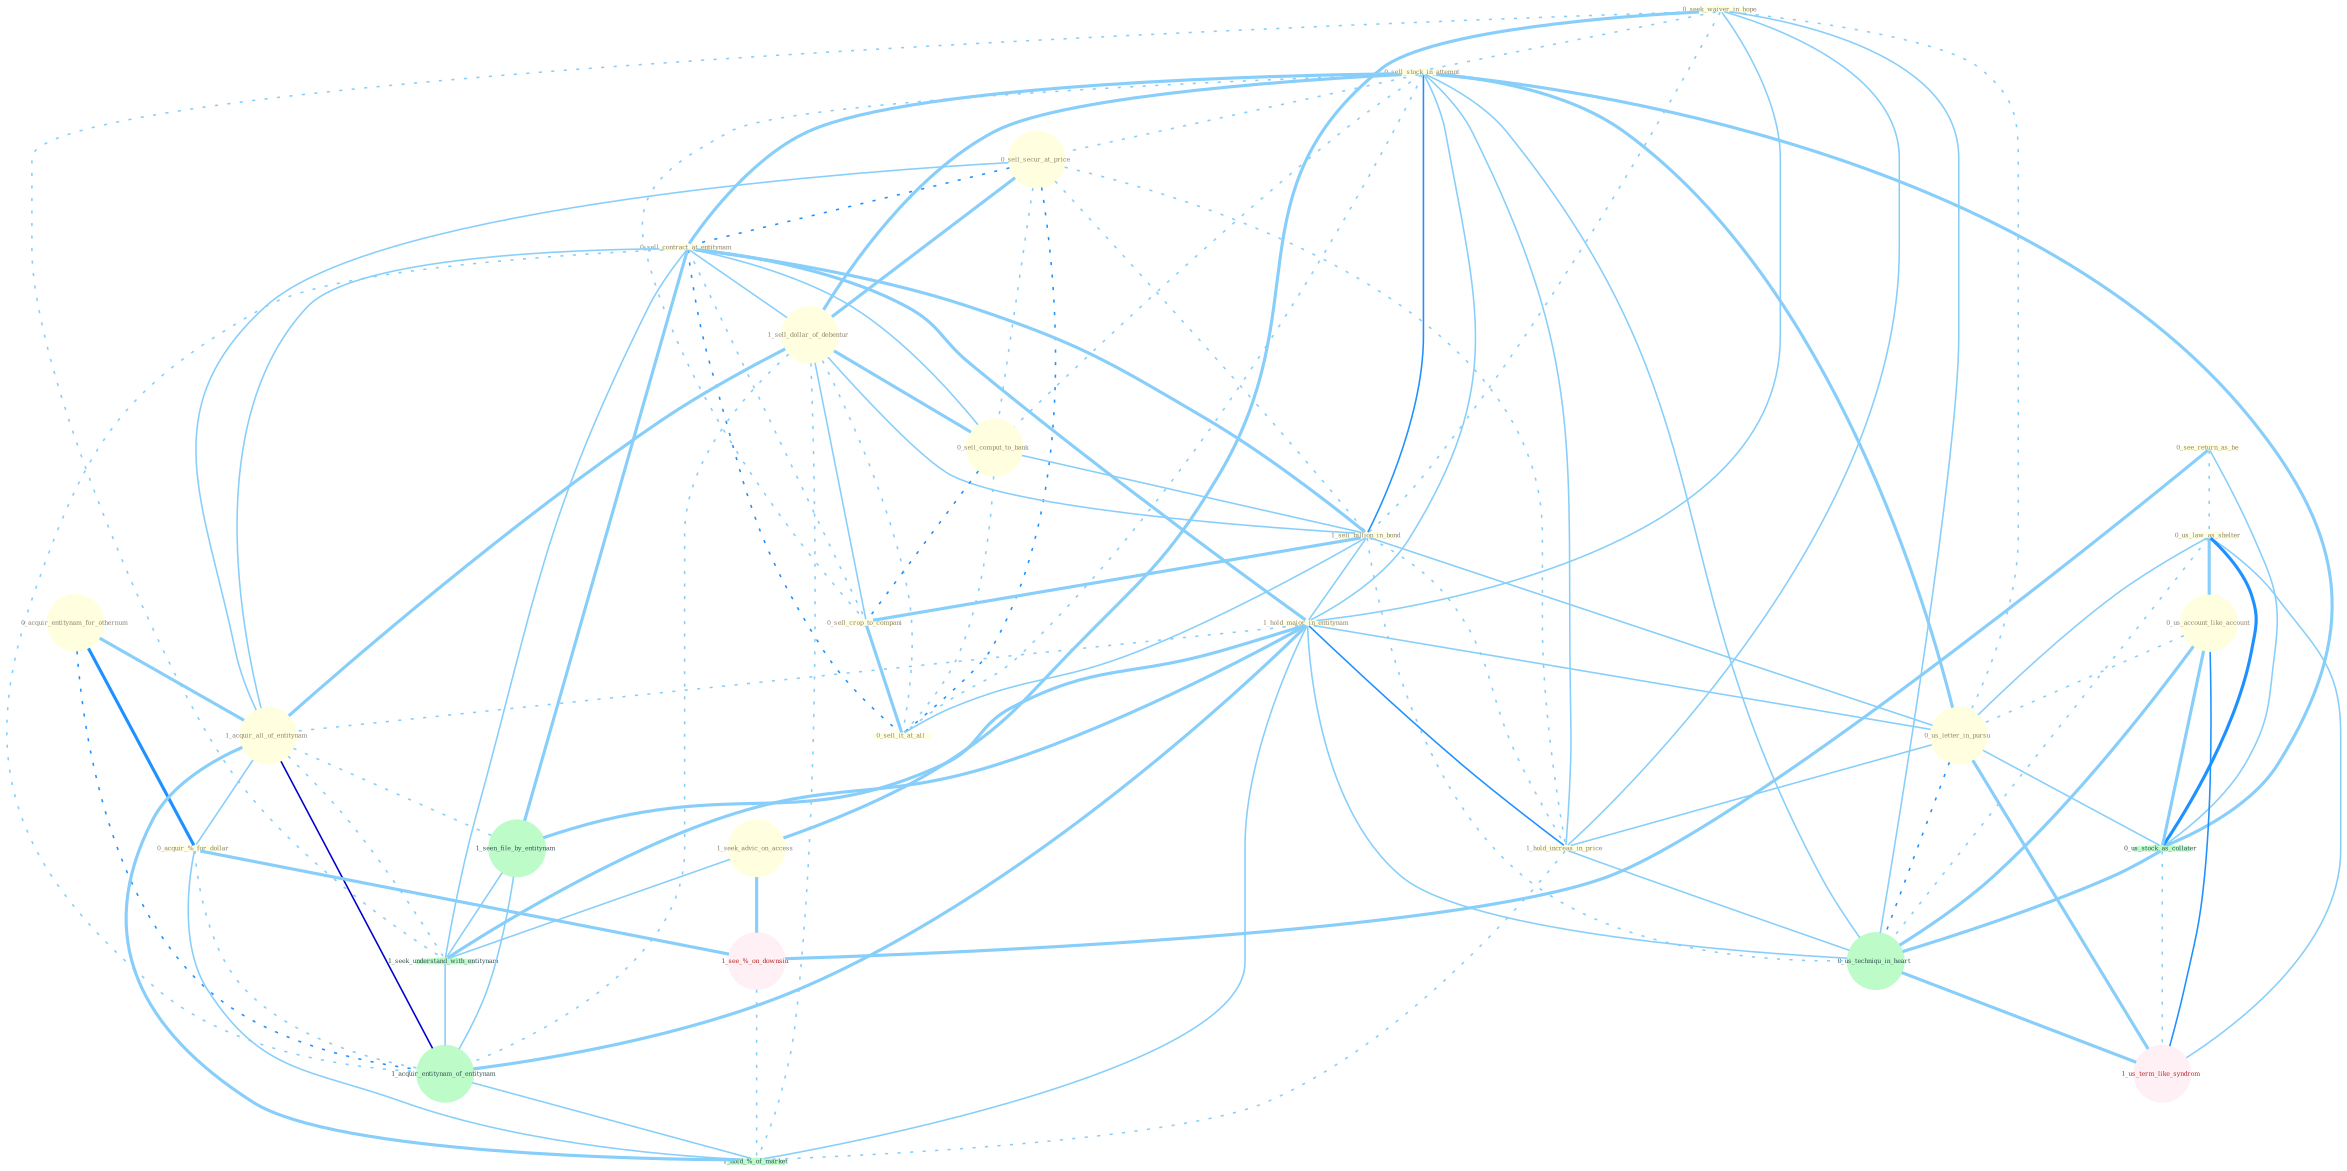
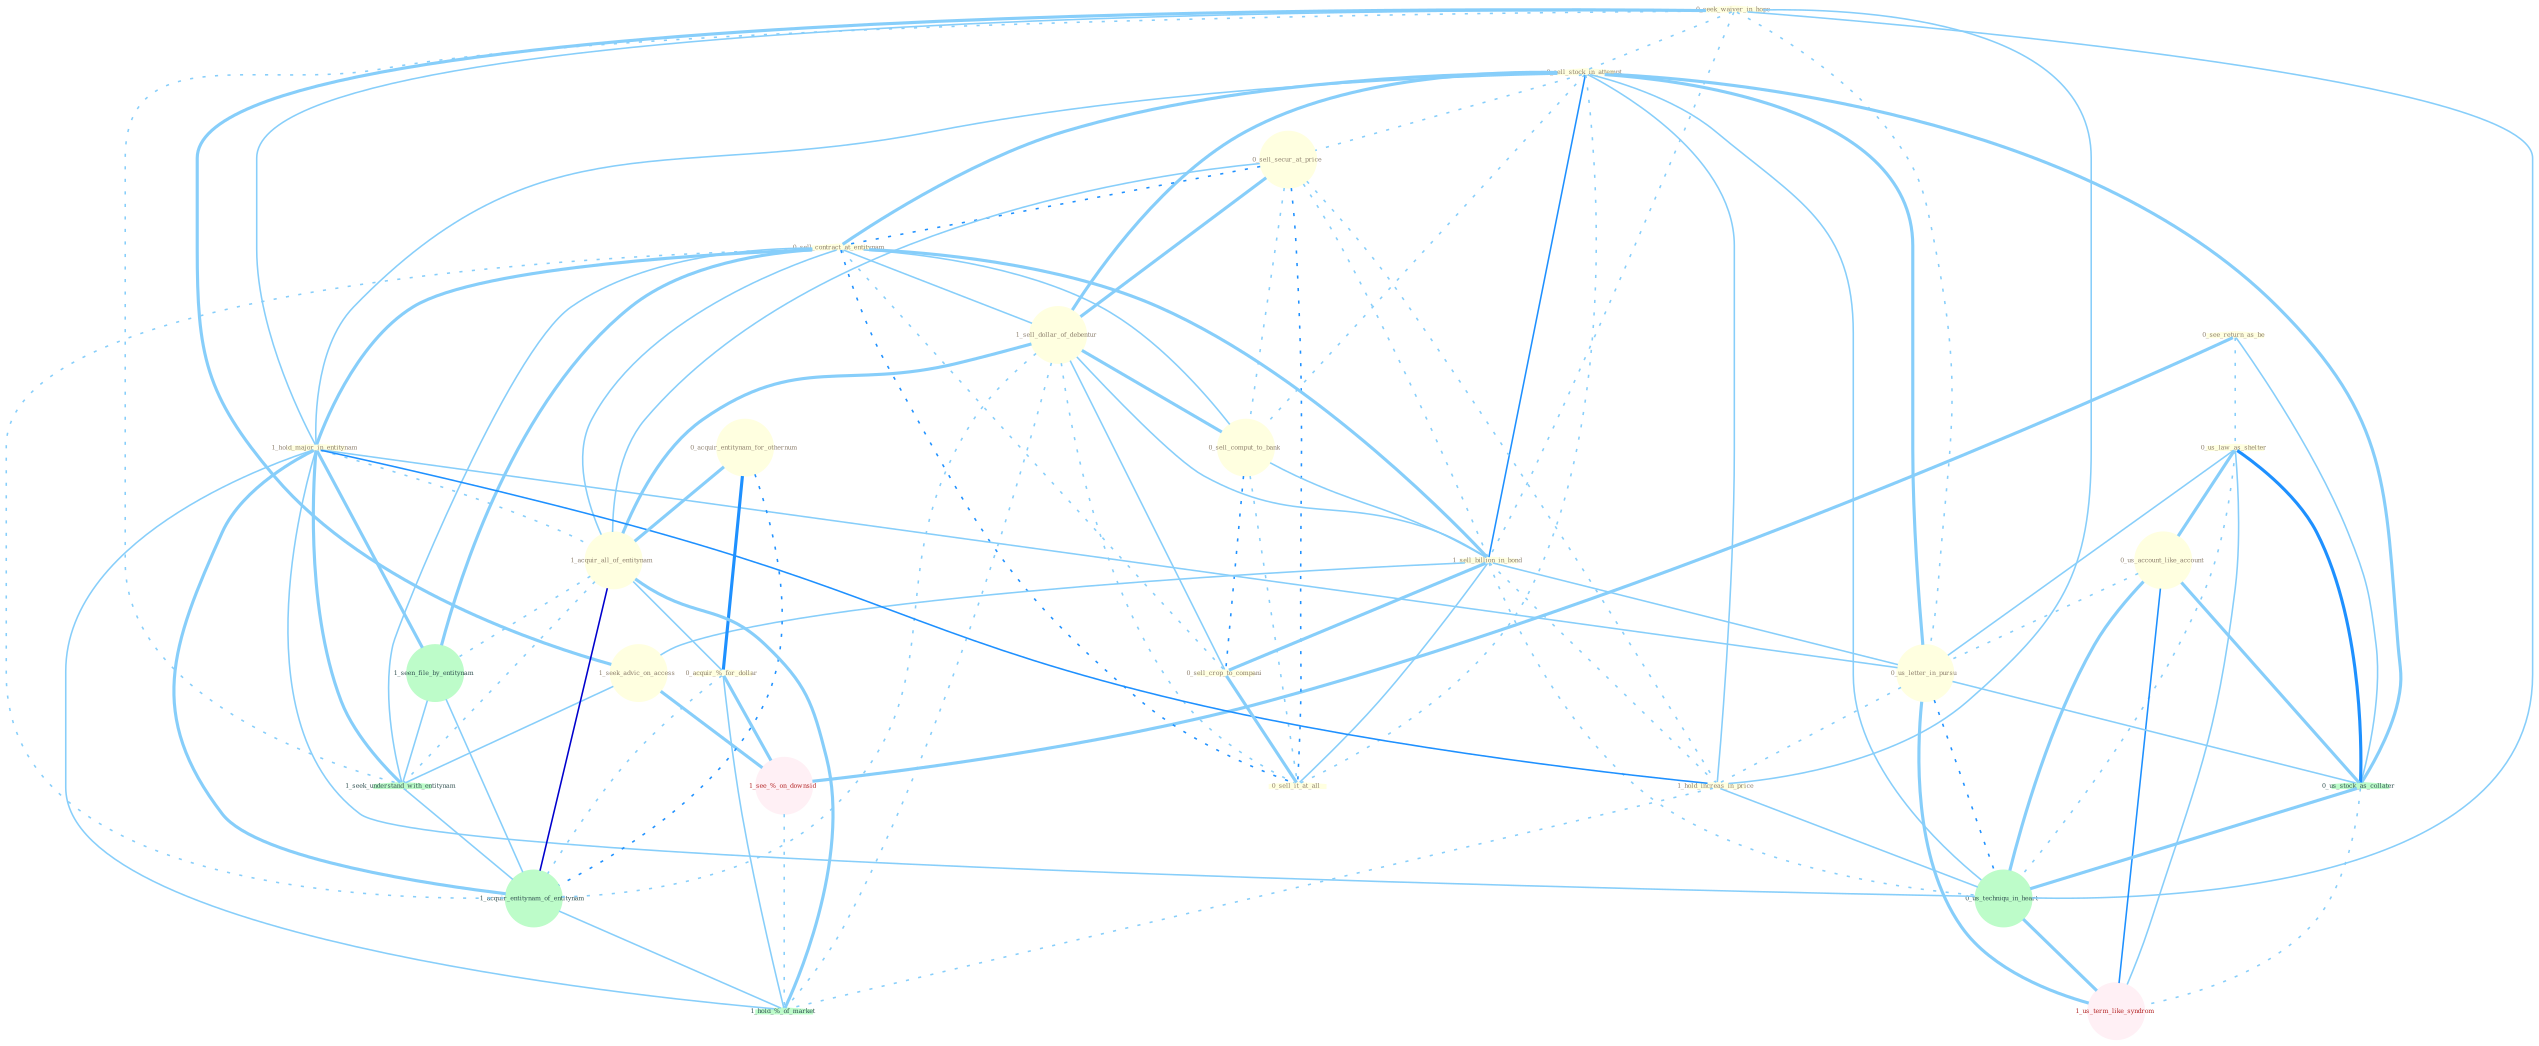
edge "0_sell_stock_in_attempt" -- "0_sell_crop_to_compani": removed
edge "1_sell_billion_in_bond" -- "1_hold_major_in_entitynam": now "1_sell_billion_in_bond" -- "1_seek_advic_on_access"
edge "0_us_letter_in_pursu" -- "1_hold_increas_in_price": style solid -> dotted
